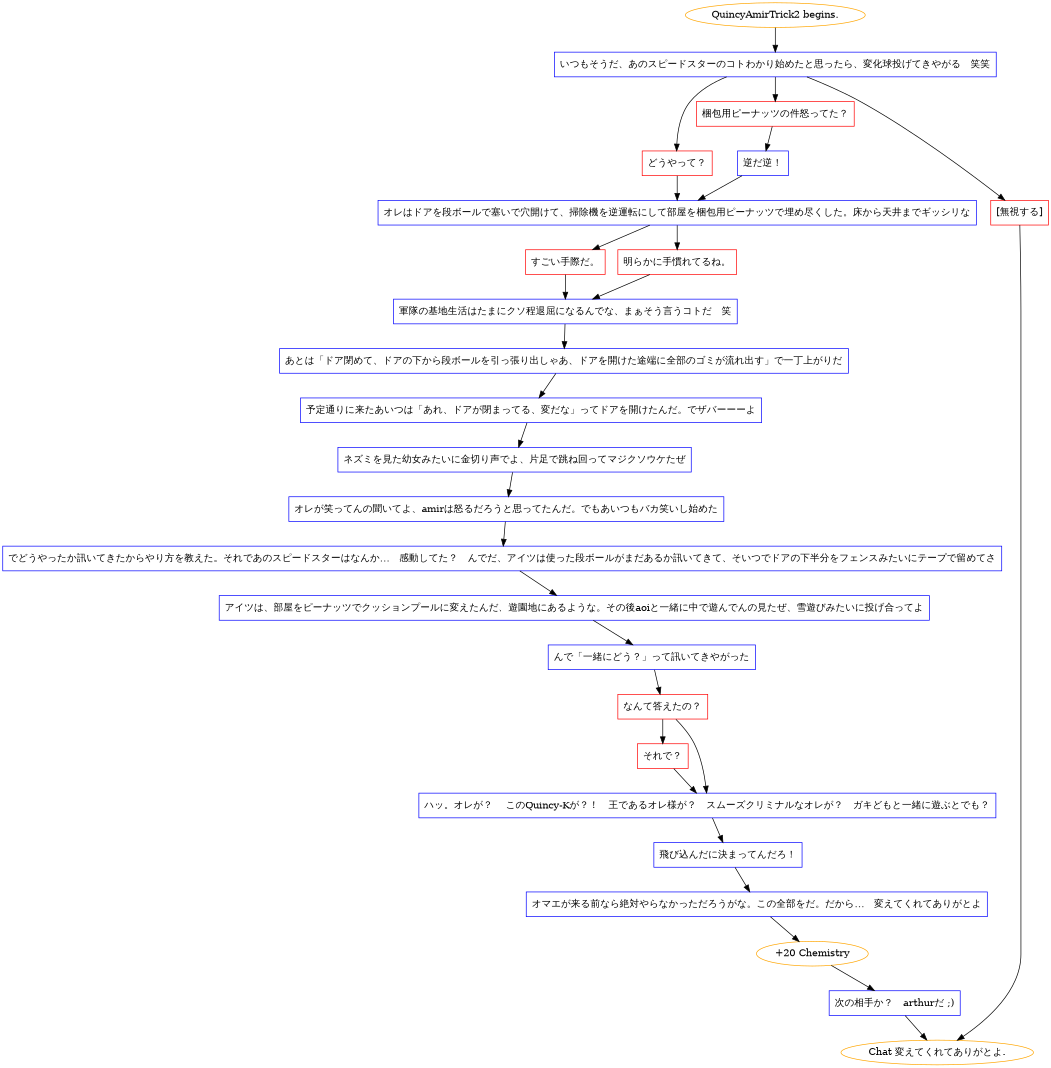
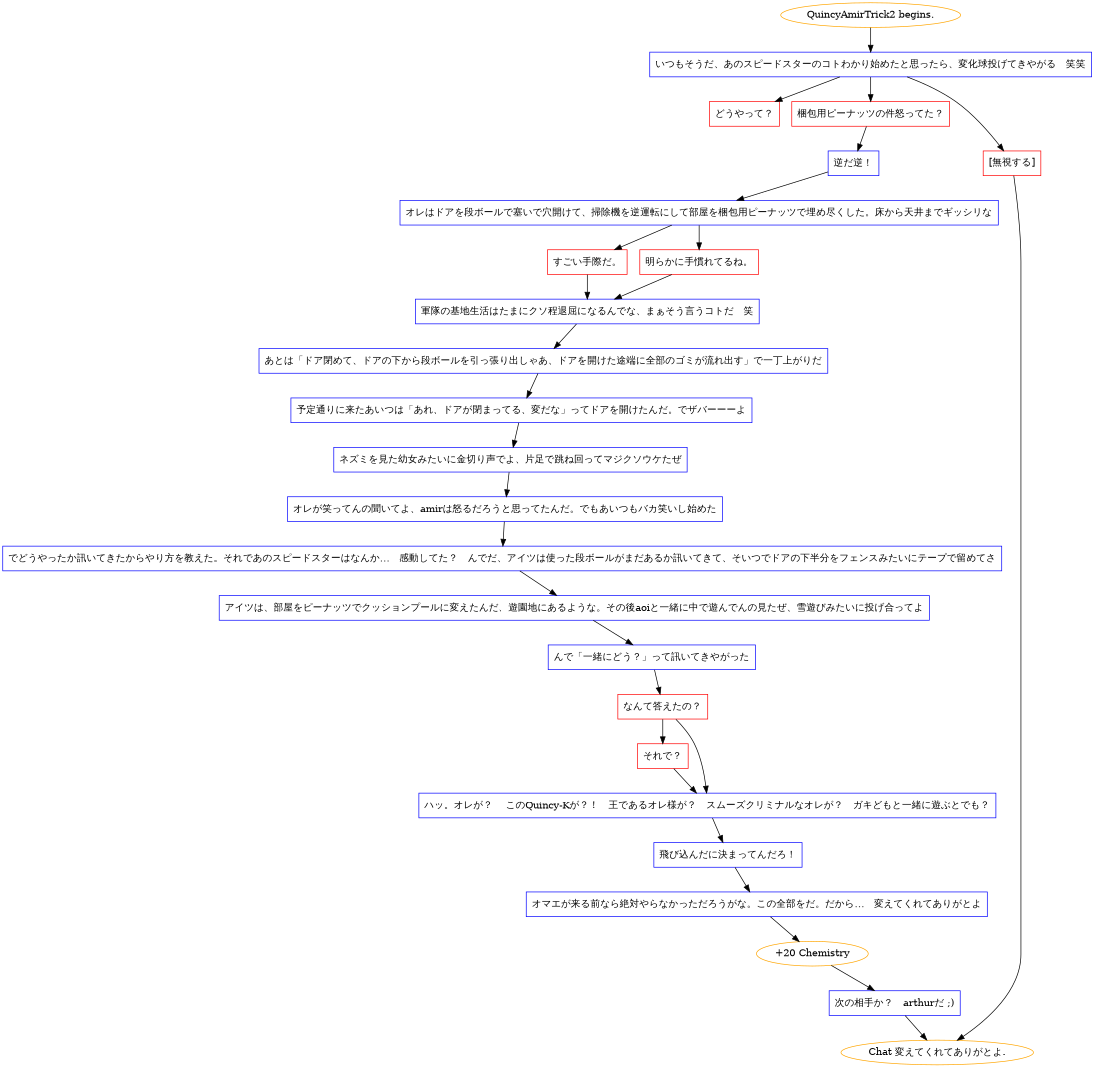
edge "どうやって？" -> "オレはドアを段ボールで塞いで穴開けて、掃除機を逆運転にして部屋を梱包用ピーナッツで埋め尽くした。床から天井までギッシリな": removed
